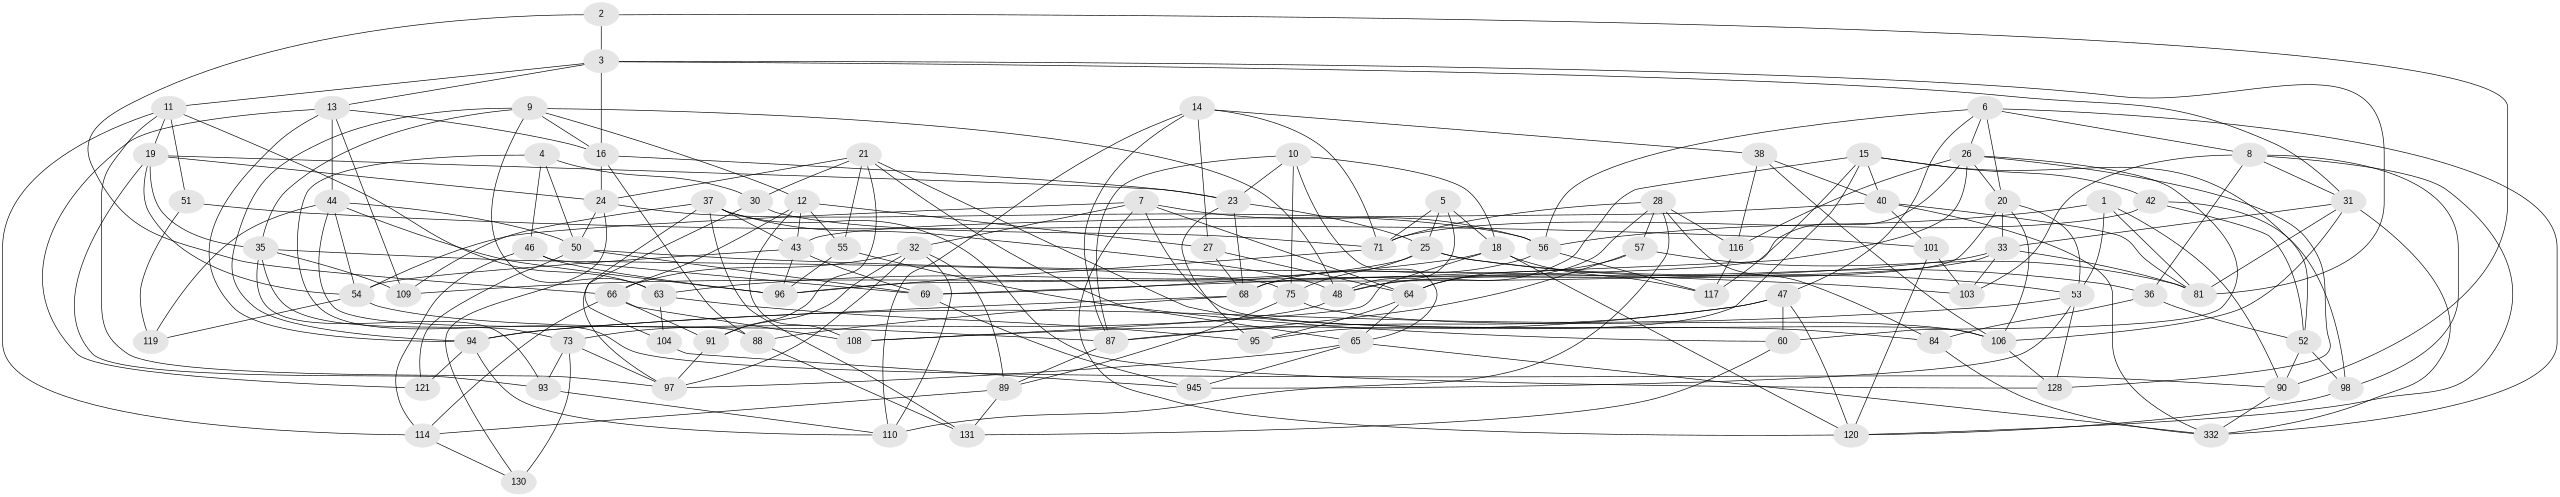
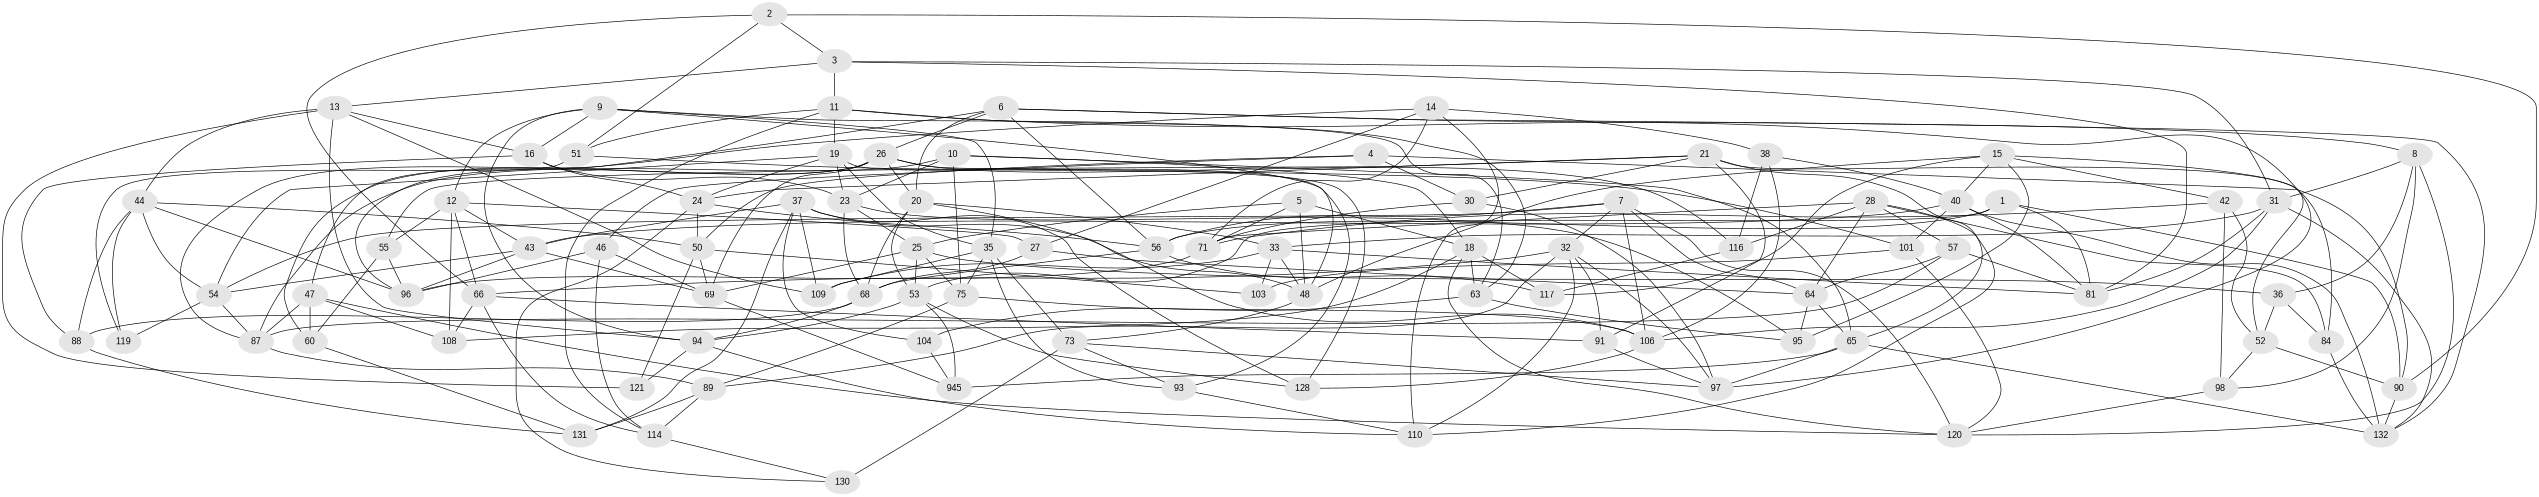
edge "2" -- "51": added
edge "3" -- "16": removed
edge "8" -- "103": removed
node "332": label "332" -> "132"
